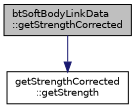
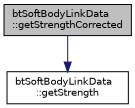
node "getStrengthCorrected ::getStrength": label "getStrengthCorrected ::getStrength" -> "btSoftBodyLinkData ::getStrength"
